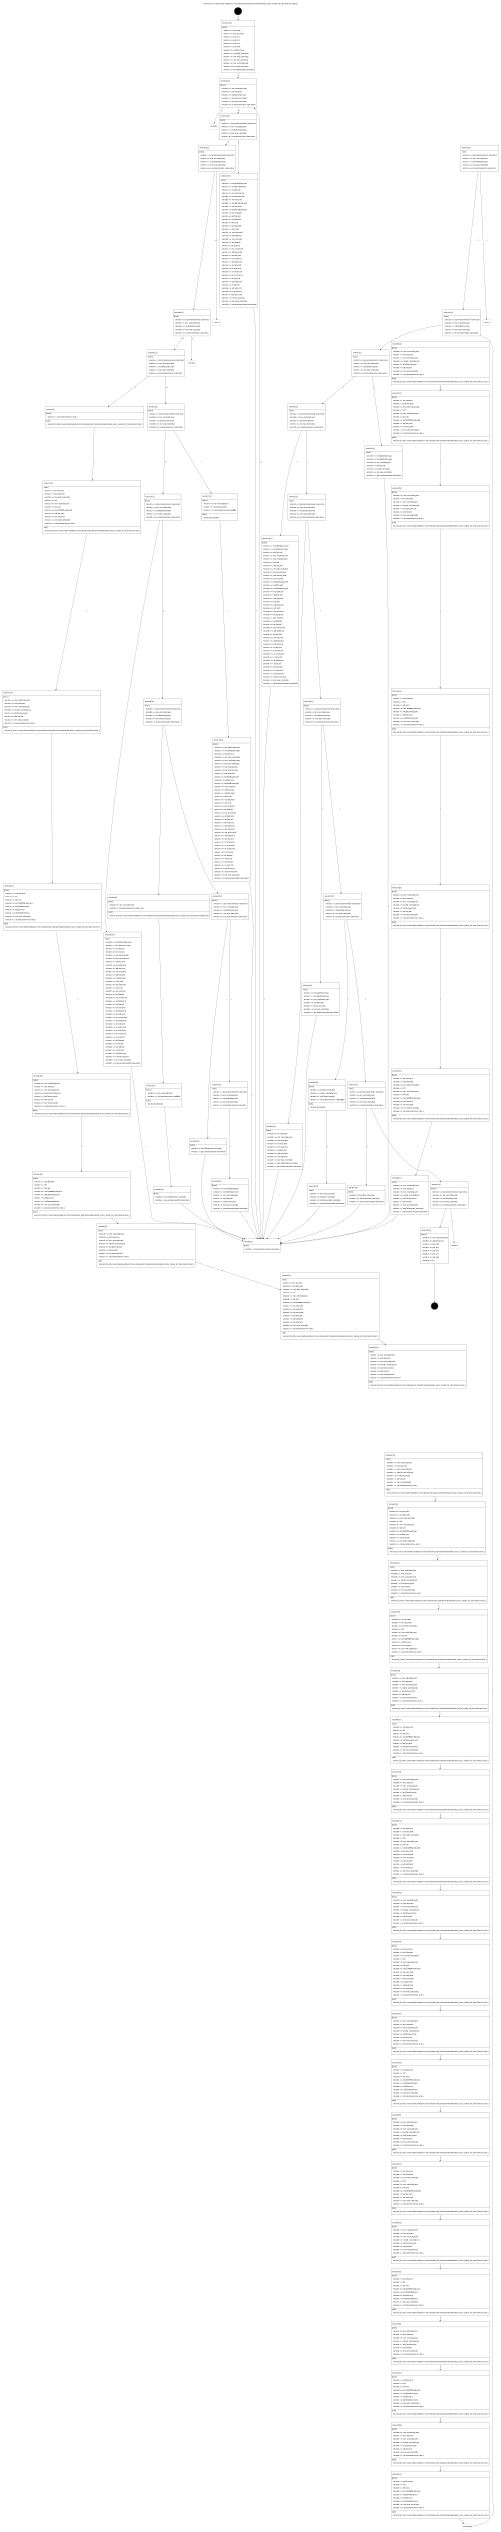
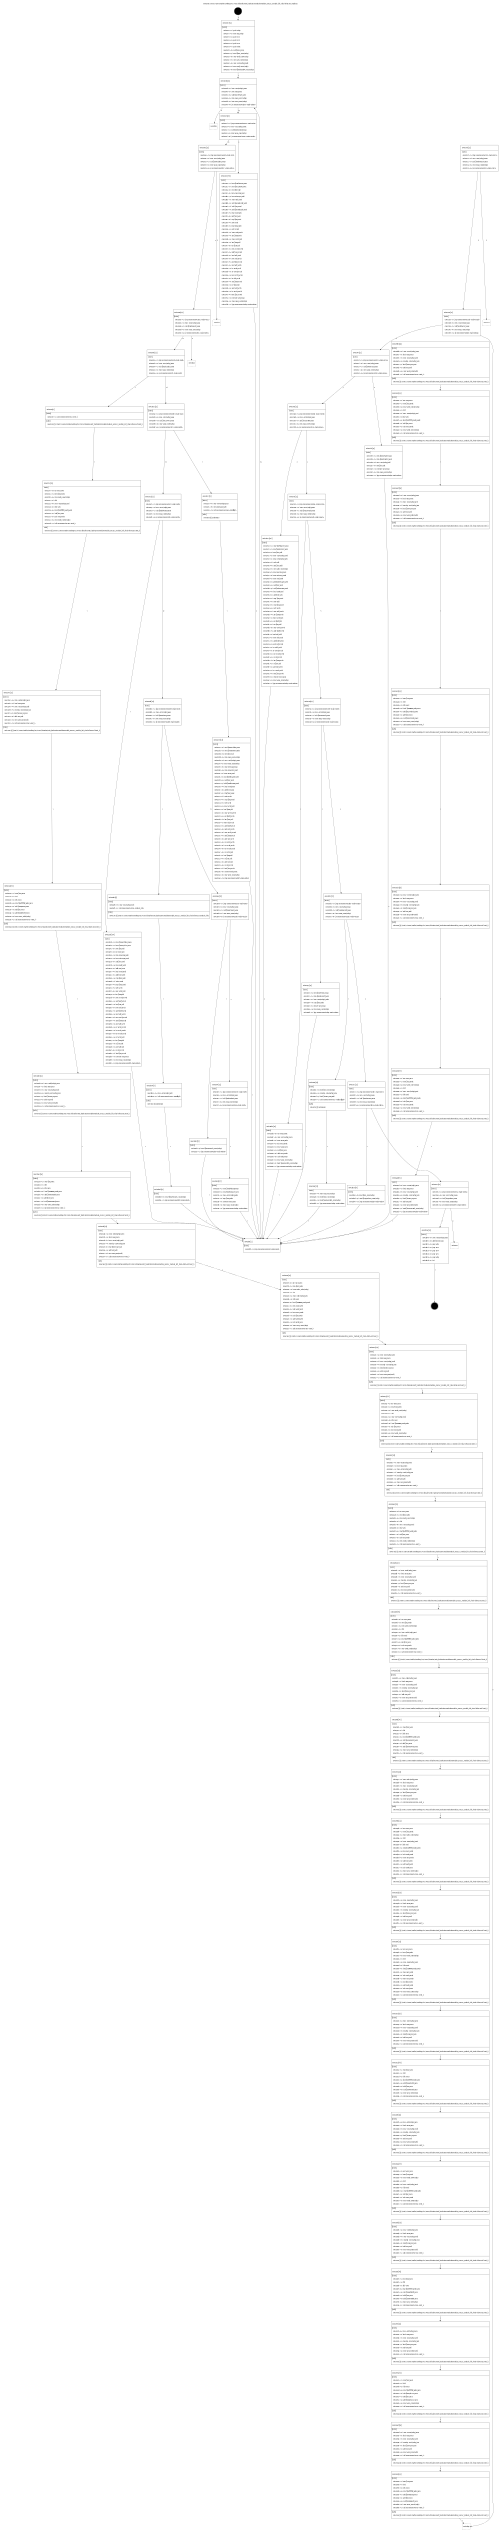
node "0x402657 [44]": added
